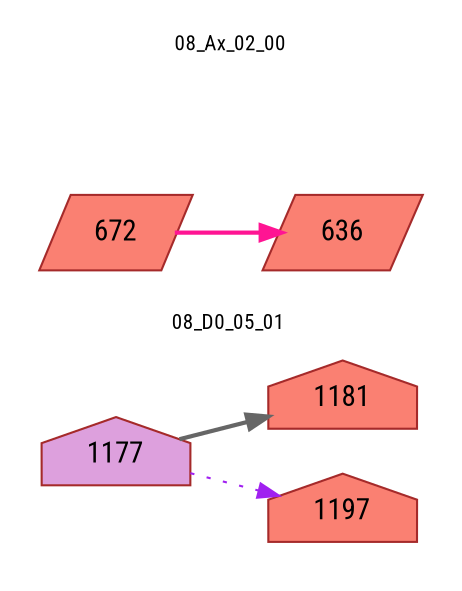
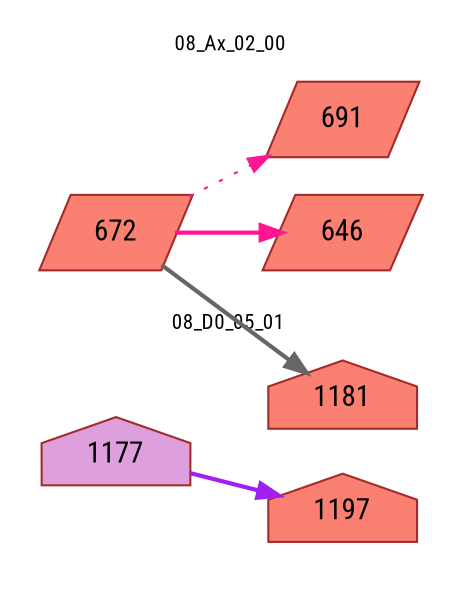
node "691": added
node "636": label "636" -> "646"
edge "1177" -> "1181": now "672" -> "1181"
edge "1177" -> "1197": style dotted -> bold
